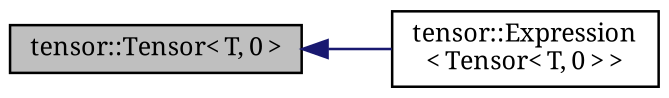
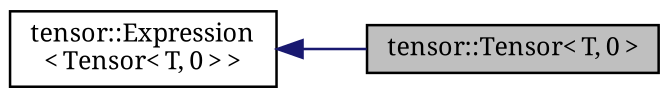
edge "tensor::Expression < Tensor< T, 0 > >" -> "tensor::Tensor< T, 0 >": reversed
